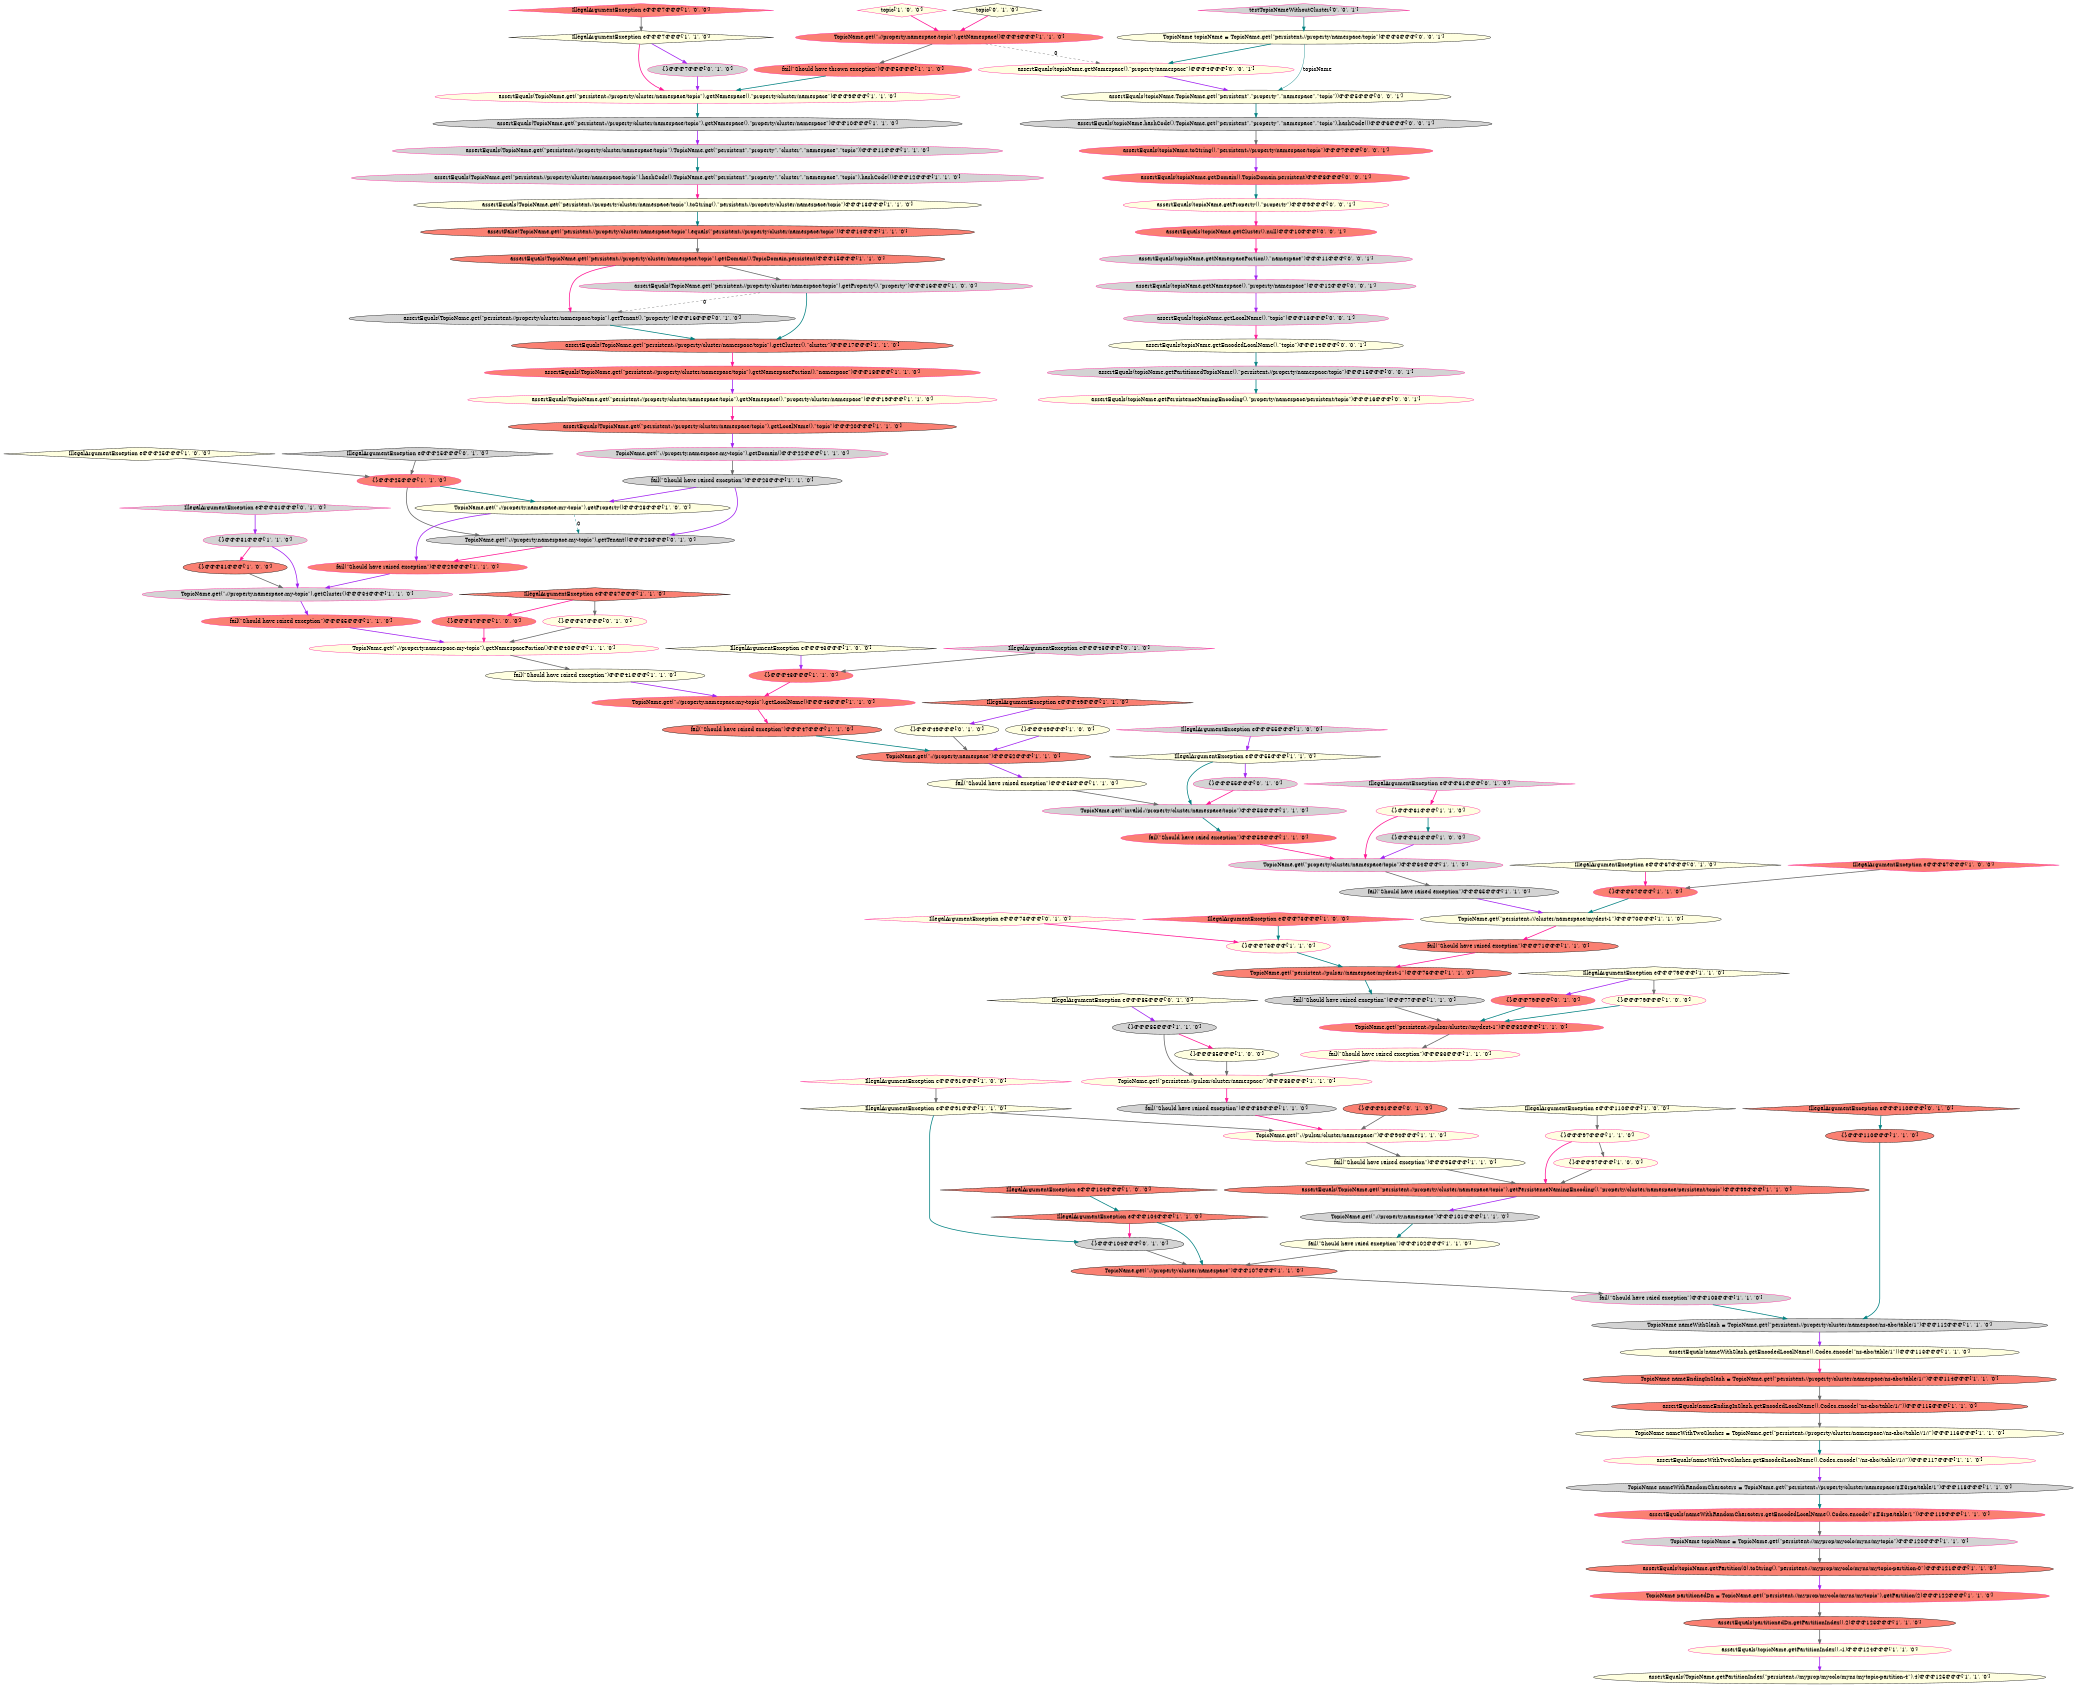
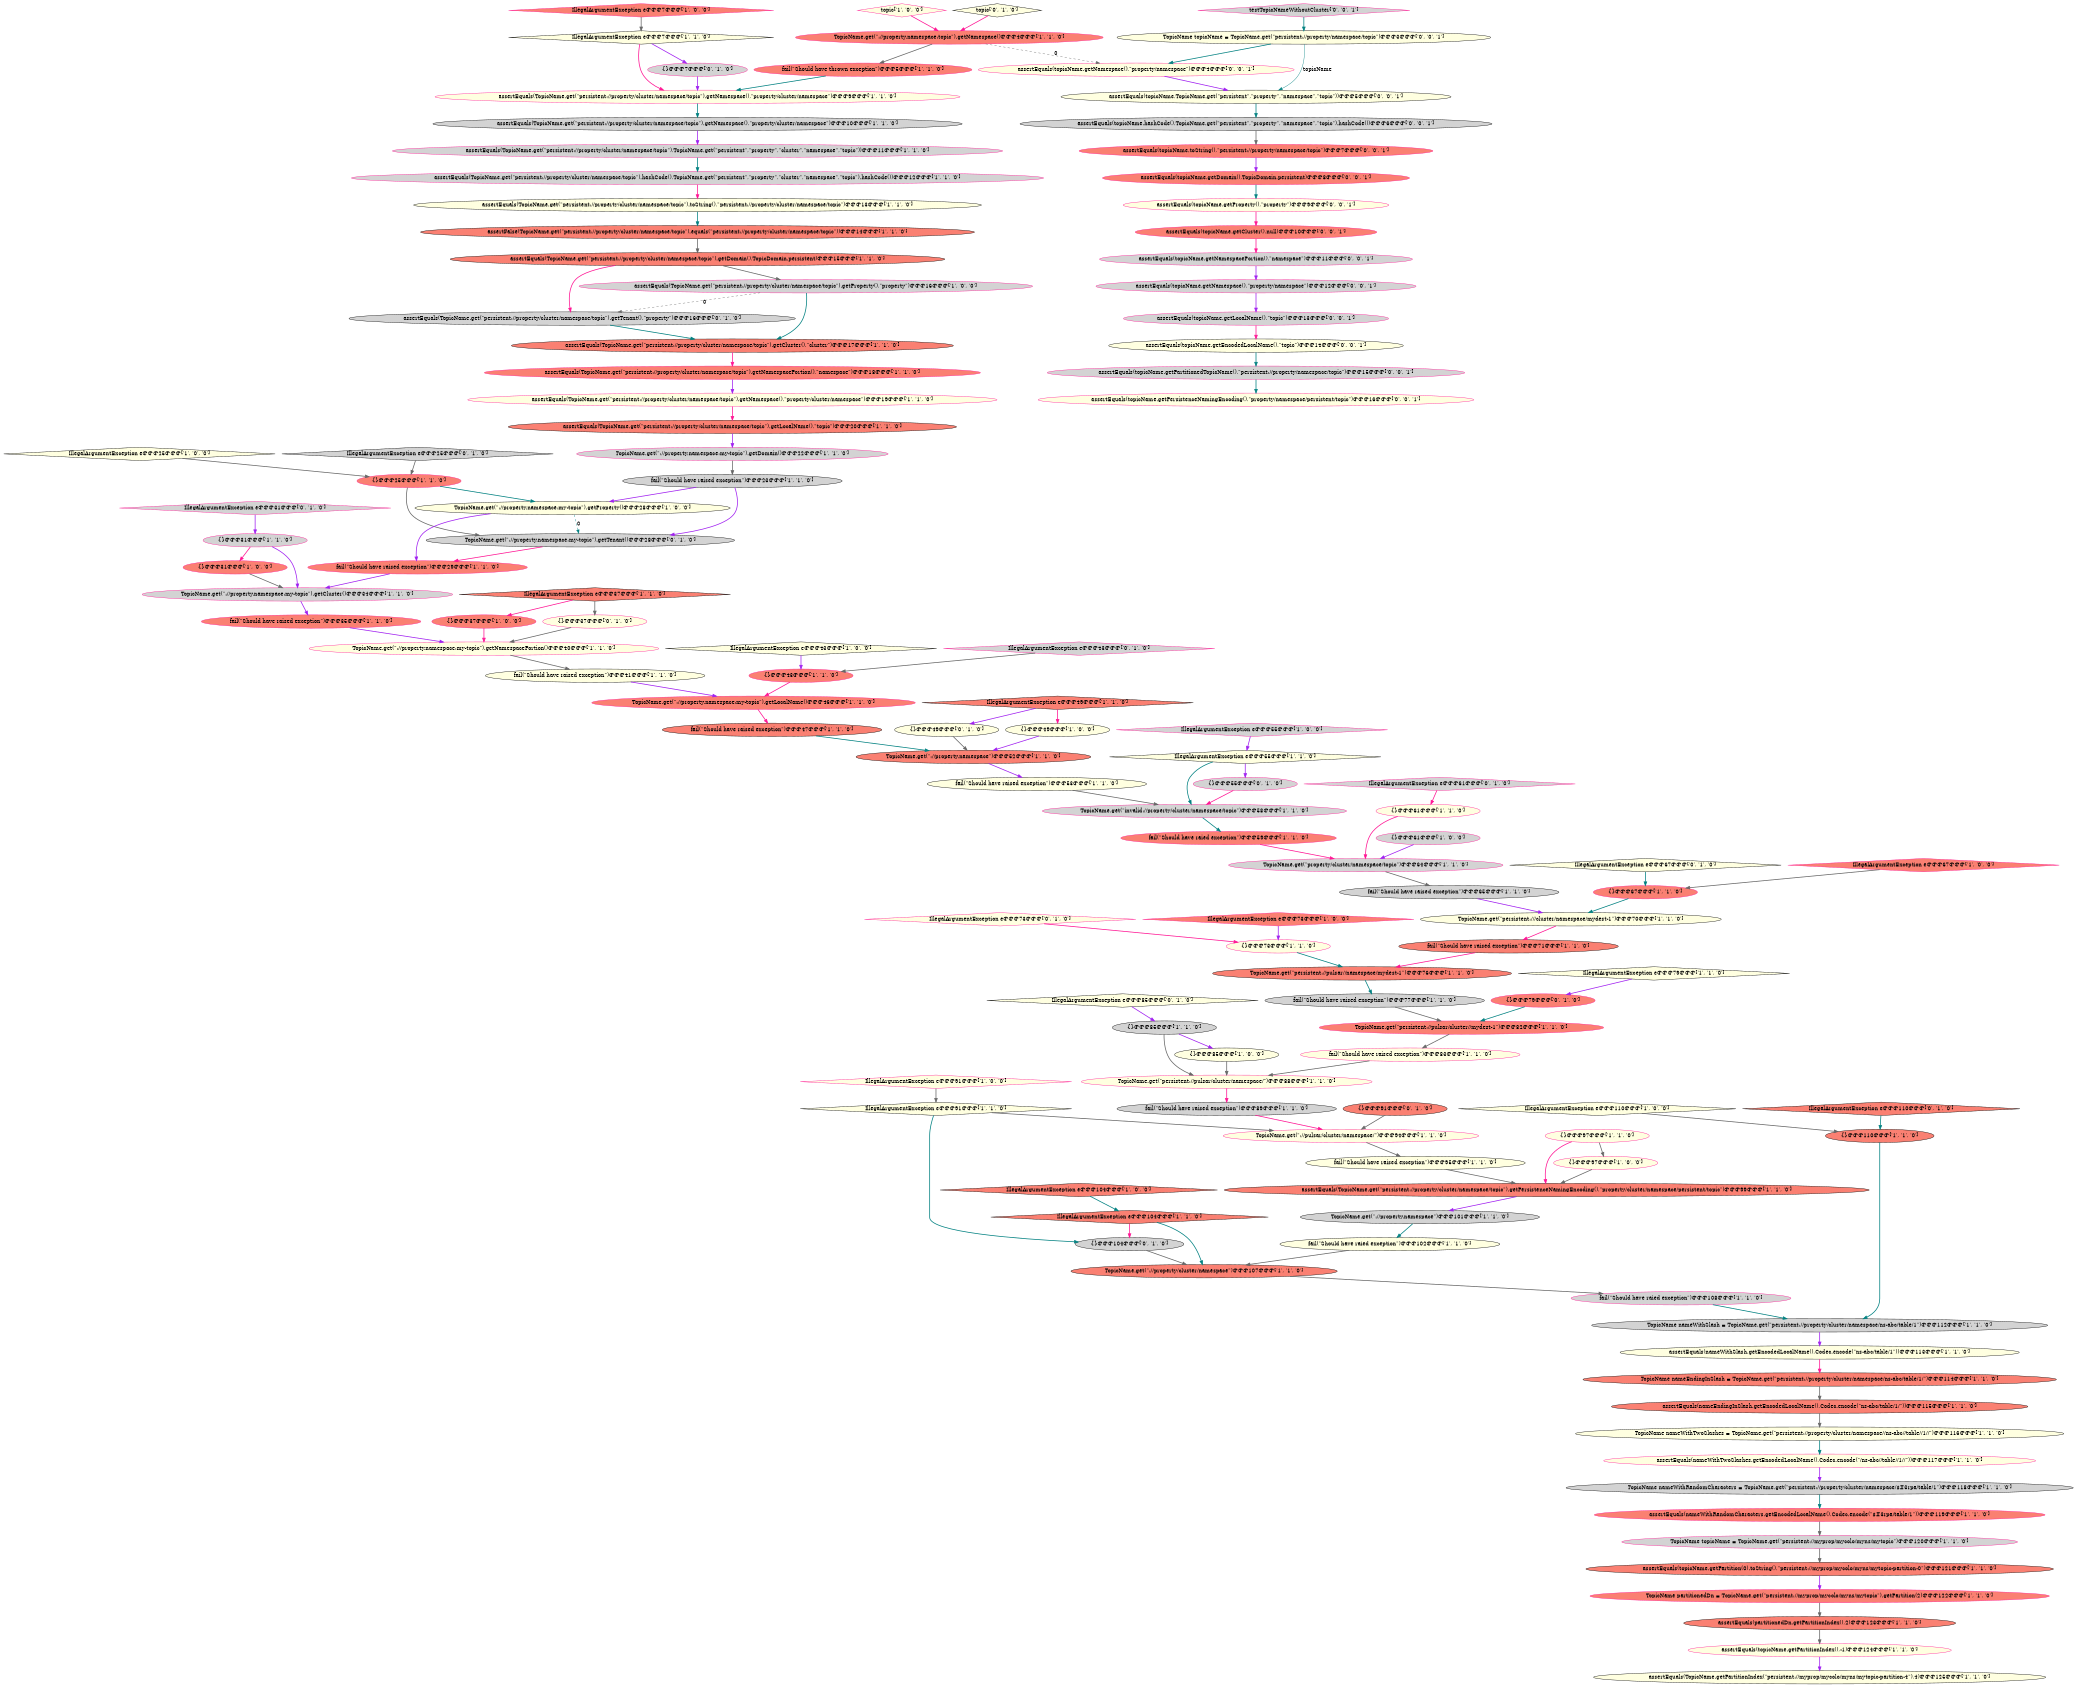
node "{}@@@31@@@['1', '0', '0']": color black -> deeppink
edge "IllegalArgumentException e@@@49@@@['1', '1', '0']" -> "{}@@@49@@@['1', '0', '0']": added
edge "{}@@@61@@@['1', '1', '0']" -> "{}@@@61@@@['1', '0', '0']": removed
edge "IllegalArgumentException e@@@67@@@['0', '1', '0']" -> "{}@@@67@@@['1', '1', '0']": color deeppink -> teal
edge "IllegalArgumentException e@@@73@@@['1', '0', '0']" -> "{}@@@73@@@['1', '1', '0']": color teal -> purple
node "{}@@@79@@@['1', '0', '0']": removed
edge "{}@@@85@@@['1', '1', '0']" -> "{}@@@85@@@['1', '0', '0']": color deeppink -> purple
edge "IllegalArgumentException e@@@110@@@['1', '0', '0']" -> "{}@@@97@@@['1', '1', '0']": now "IllegalArgumentException e@@@110@@@['1', '0', '0']" -> "{}@@@110@@@['1', '1', '0']"
